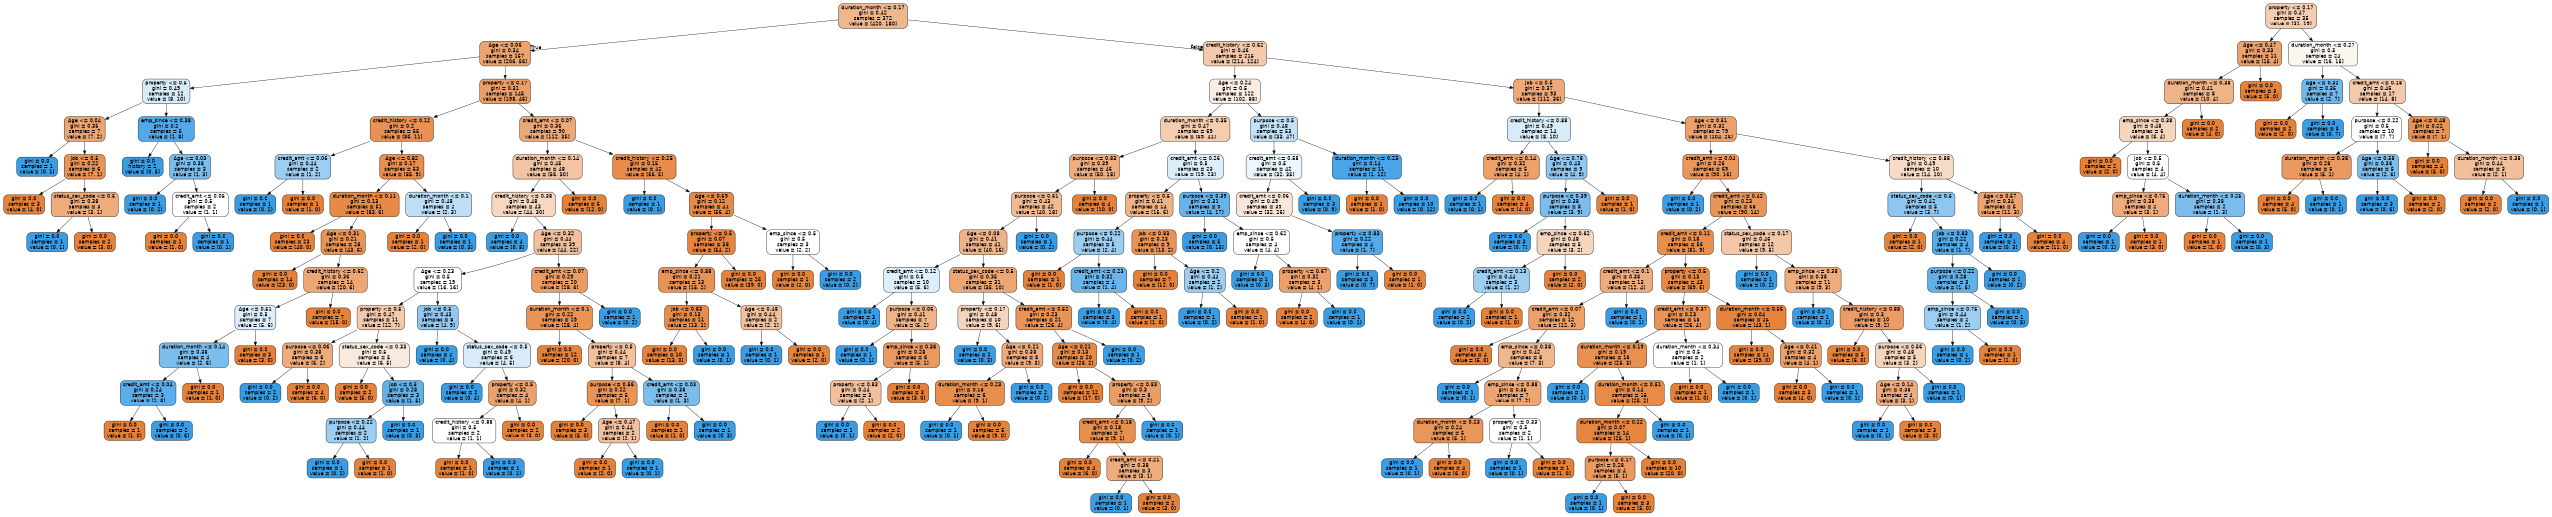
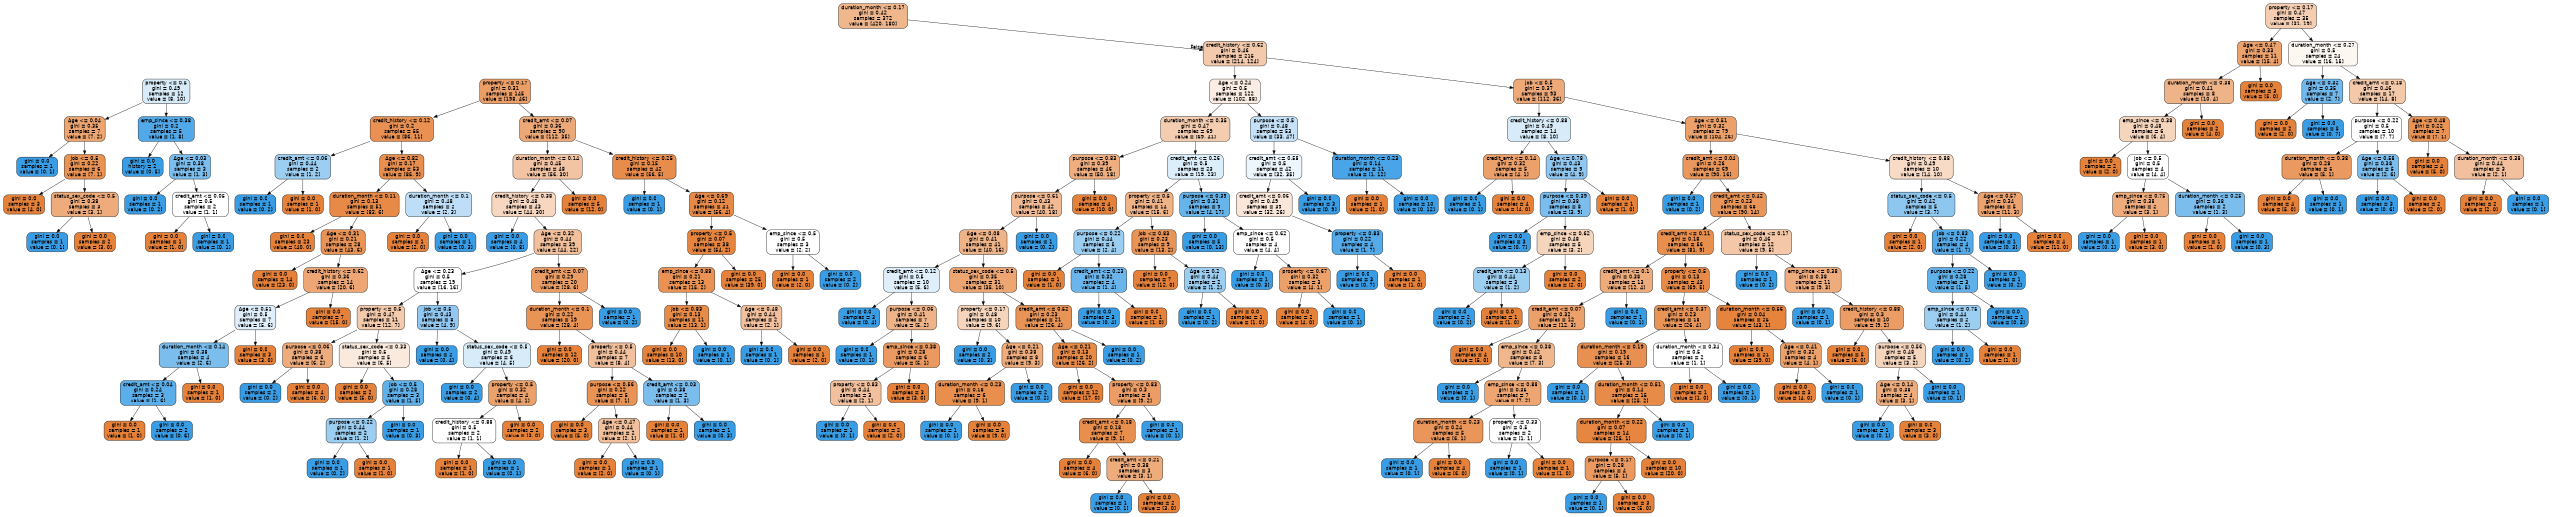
node "Age <= 0.06 gini = 0.34 samples = 157 value = [206, 56]": removed
edge "property <= 0.5 gini = 0.41 samples = 14 value = [15, 6]" -> "job <= 0.83 gini = 0.23 samples = 9 value = [13, 2]": added
